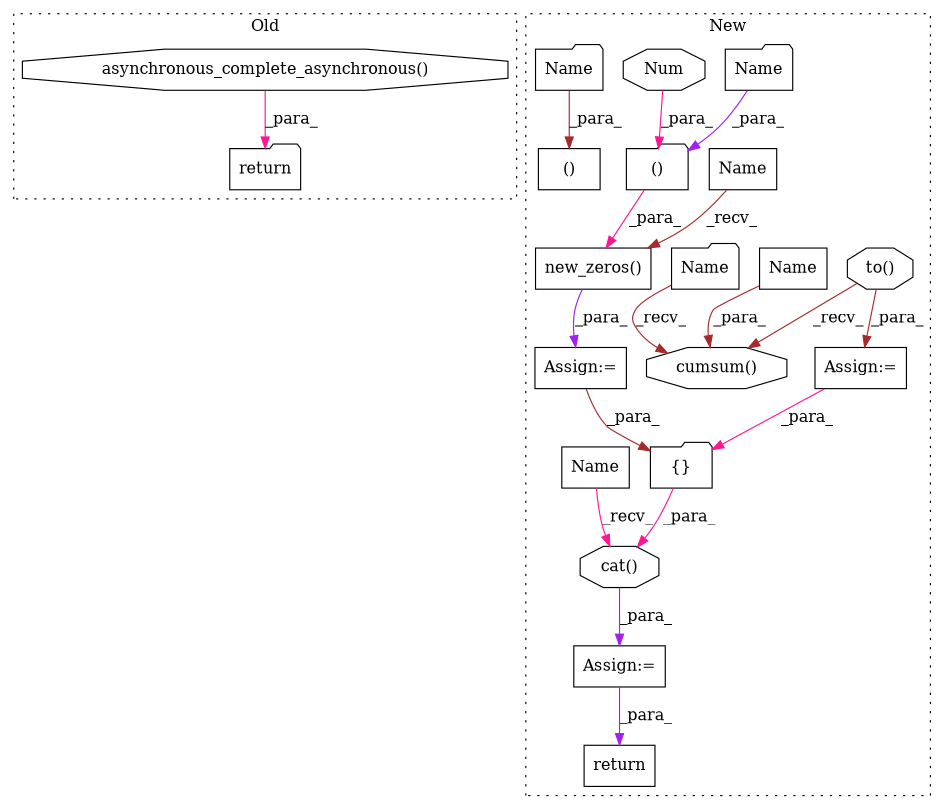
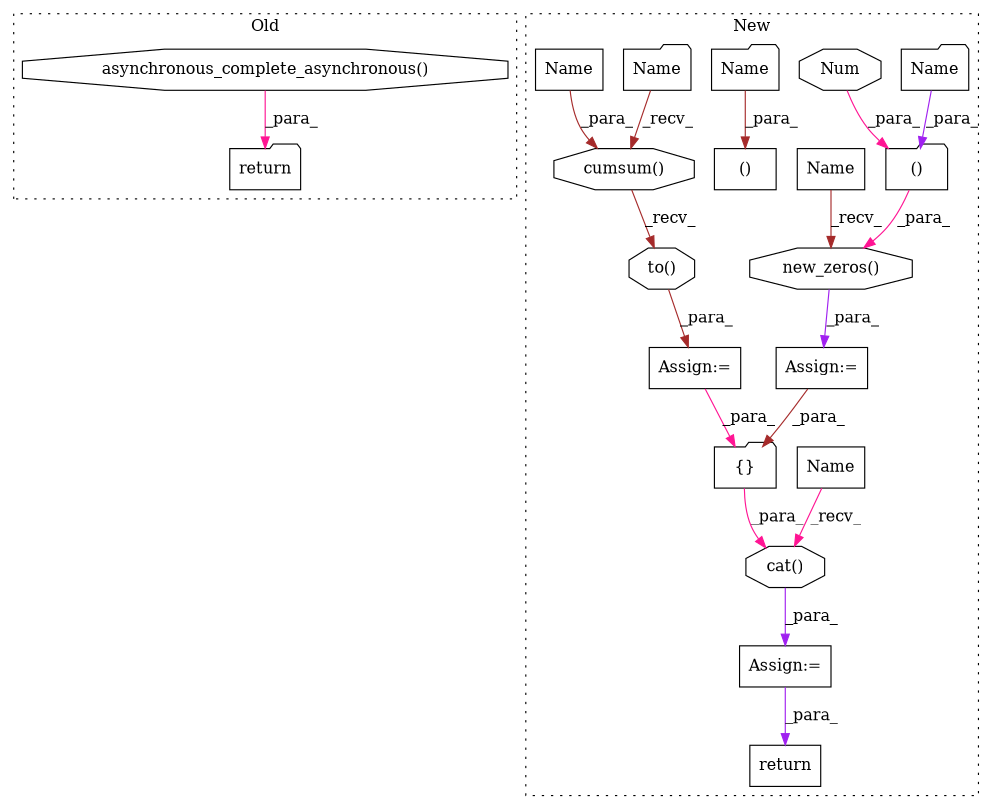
node "new_zeros()": shape box -> octagon
edge "to()" -> "cumsum()": reversed
